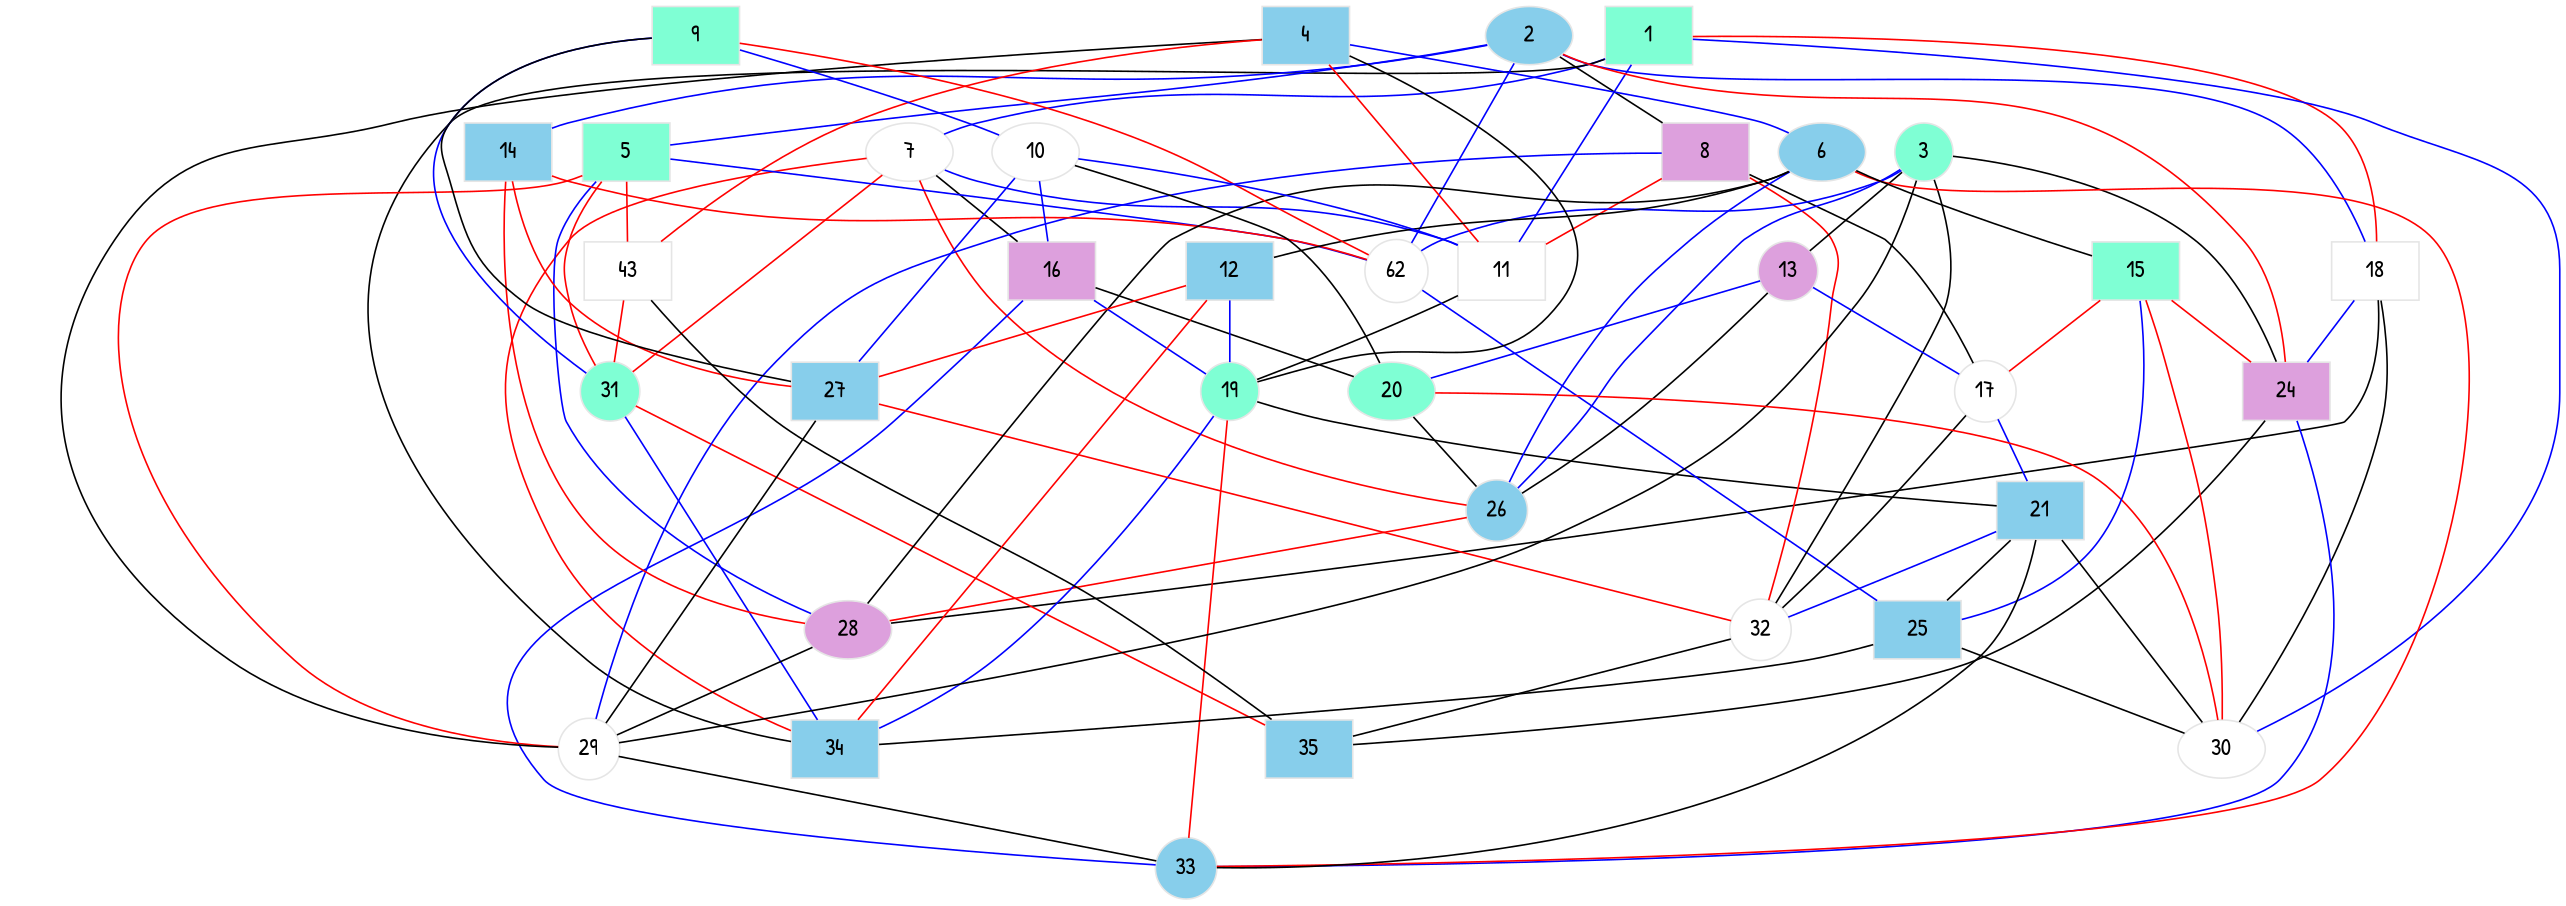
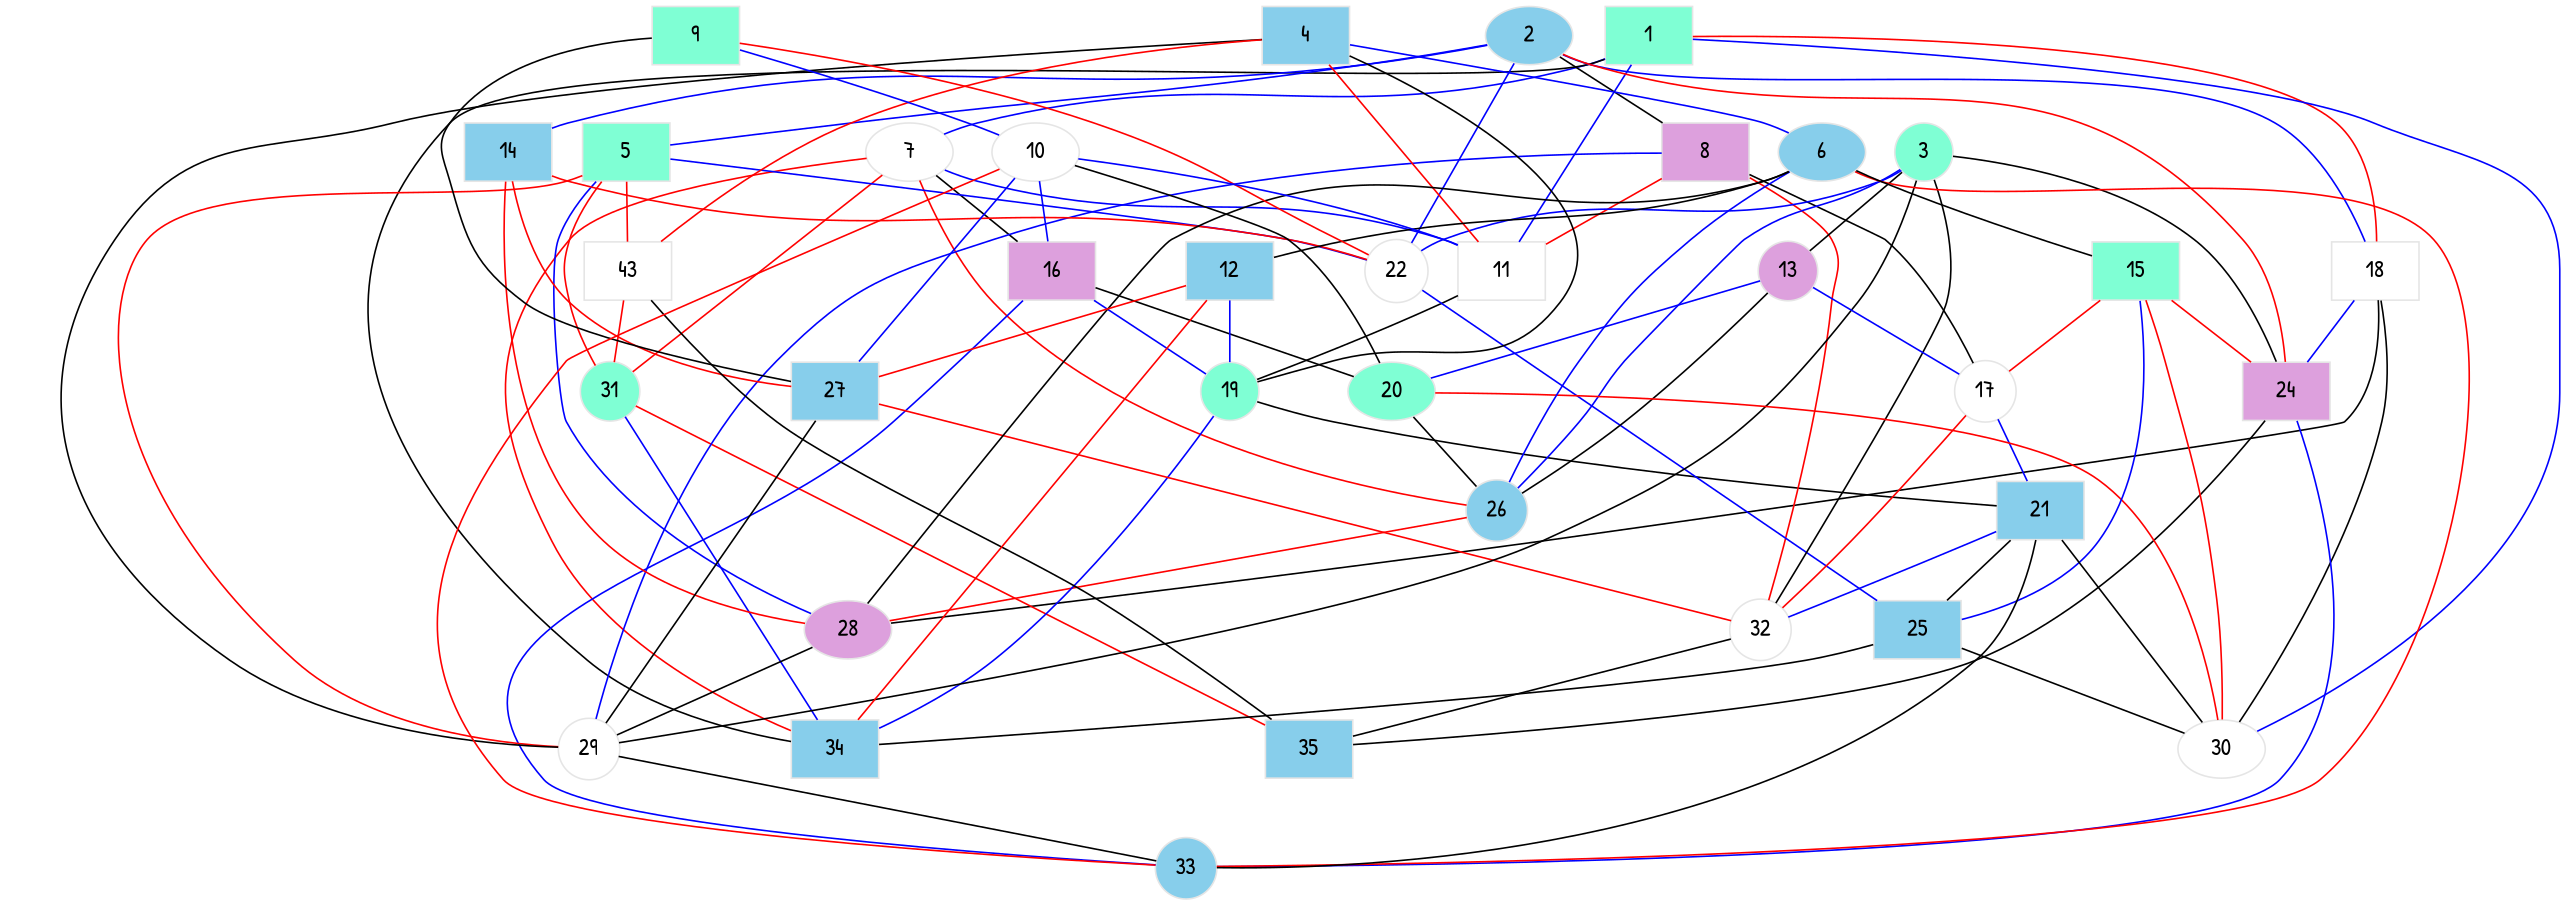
edge "9" -- "31": removed
node "62": label "62" -> "22"
edge "17" -- "32": color black -> red
edge "19" -- "33": now "10" -- "33"
